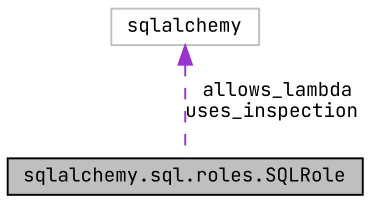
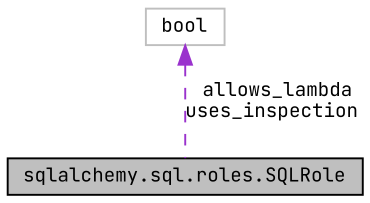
node "sqlalchemy": label "sqlalchemy" -> "bool"
